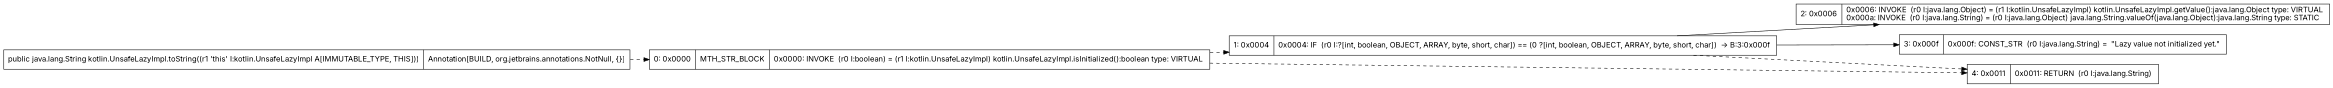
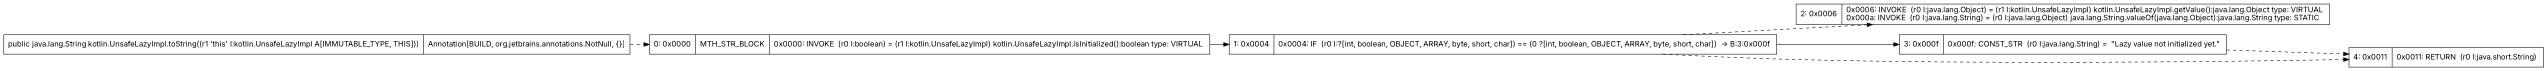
edge "1: 0x0004" -> "2: 0x0006": style solid -> dashed
edge "0: 0x0000" -> "1: 0x0004": style dashed -> solid
edge "0: 0x0000" -> "4: 0x0011": now "3: 0x000f" -> "4: 0x0011"
node "4: 0x0011": text "0x0011: RETURN  (r0 I:java.lang.String)" -> "0x0011: RETURN  (r0 I:java.short.String)"
